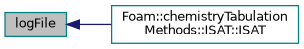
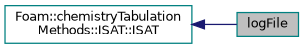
edge "Foam::chemistryTabulation Methods::ISAT::ISAT" -> "logFile": reversed
